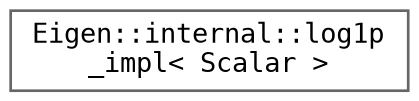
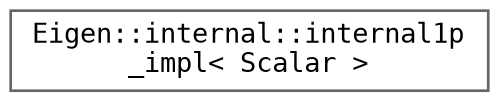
node "Eigen::internal::log1p _impl< Scalar >": label "Eigen::internal::log1p _impl< Scalar >" -> "Eigen::internal::internal1p _impl< Scalar >"
